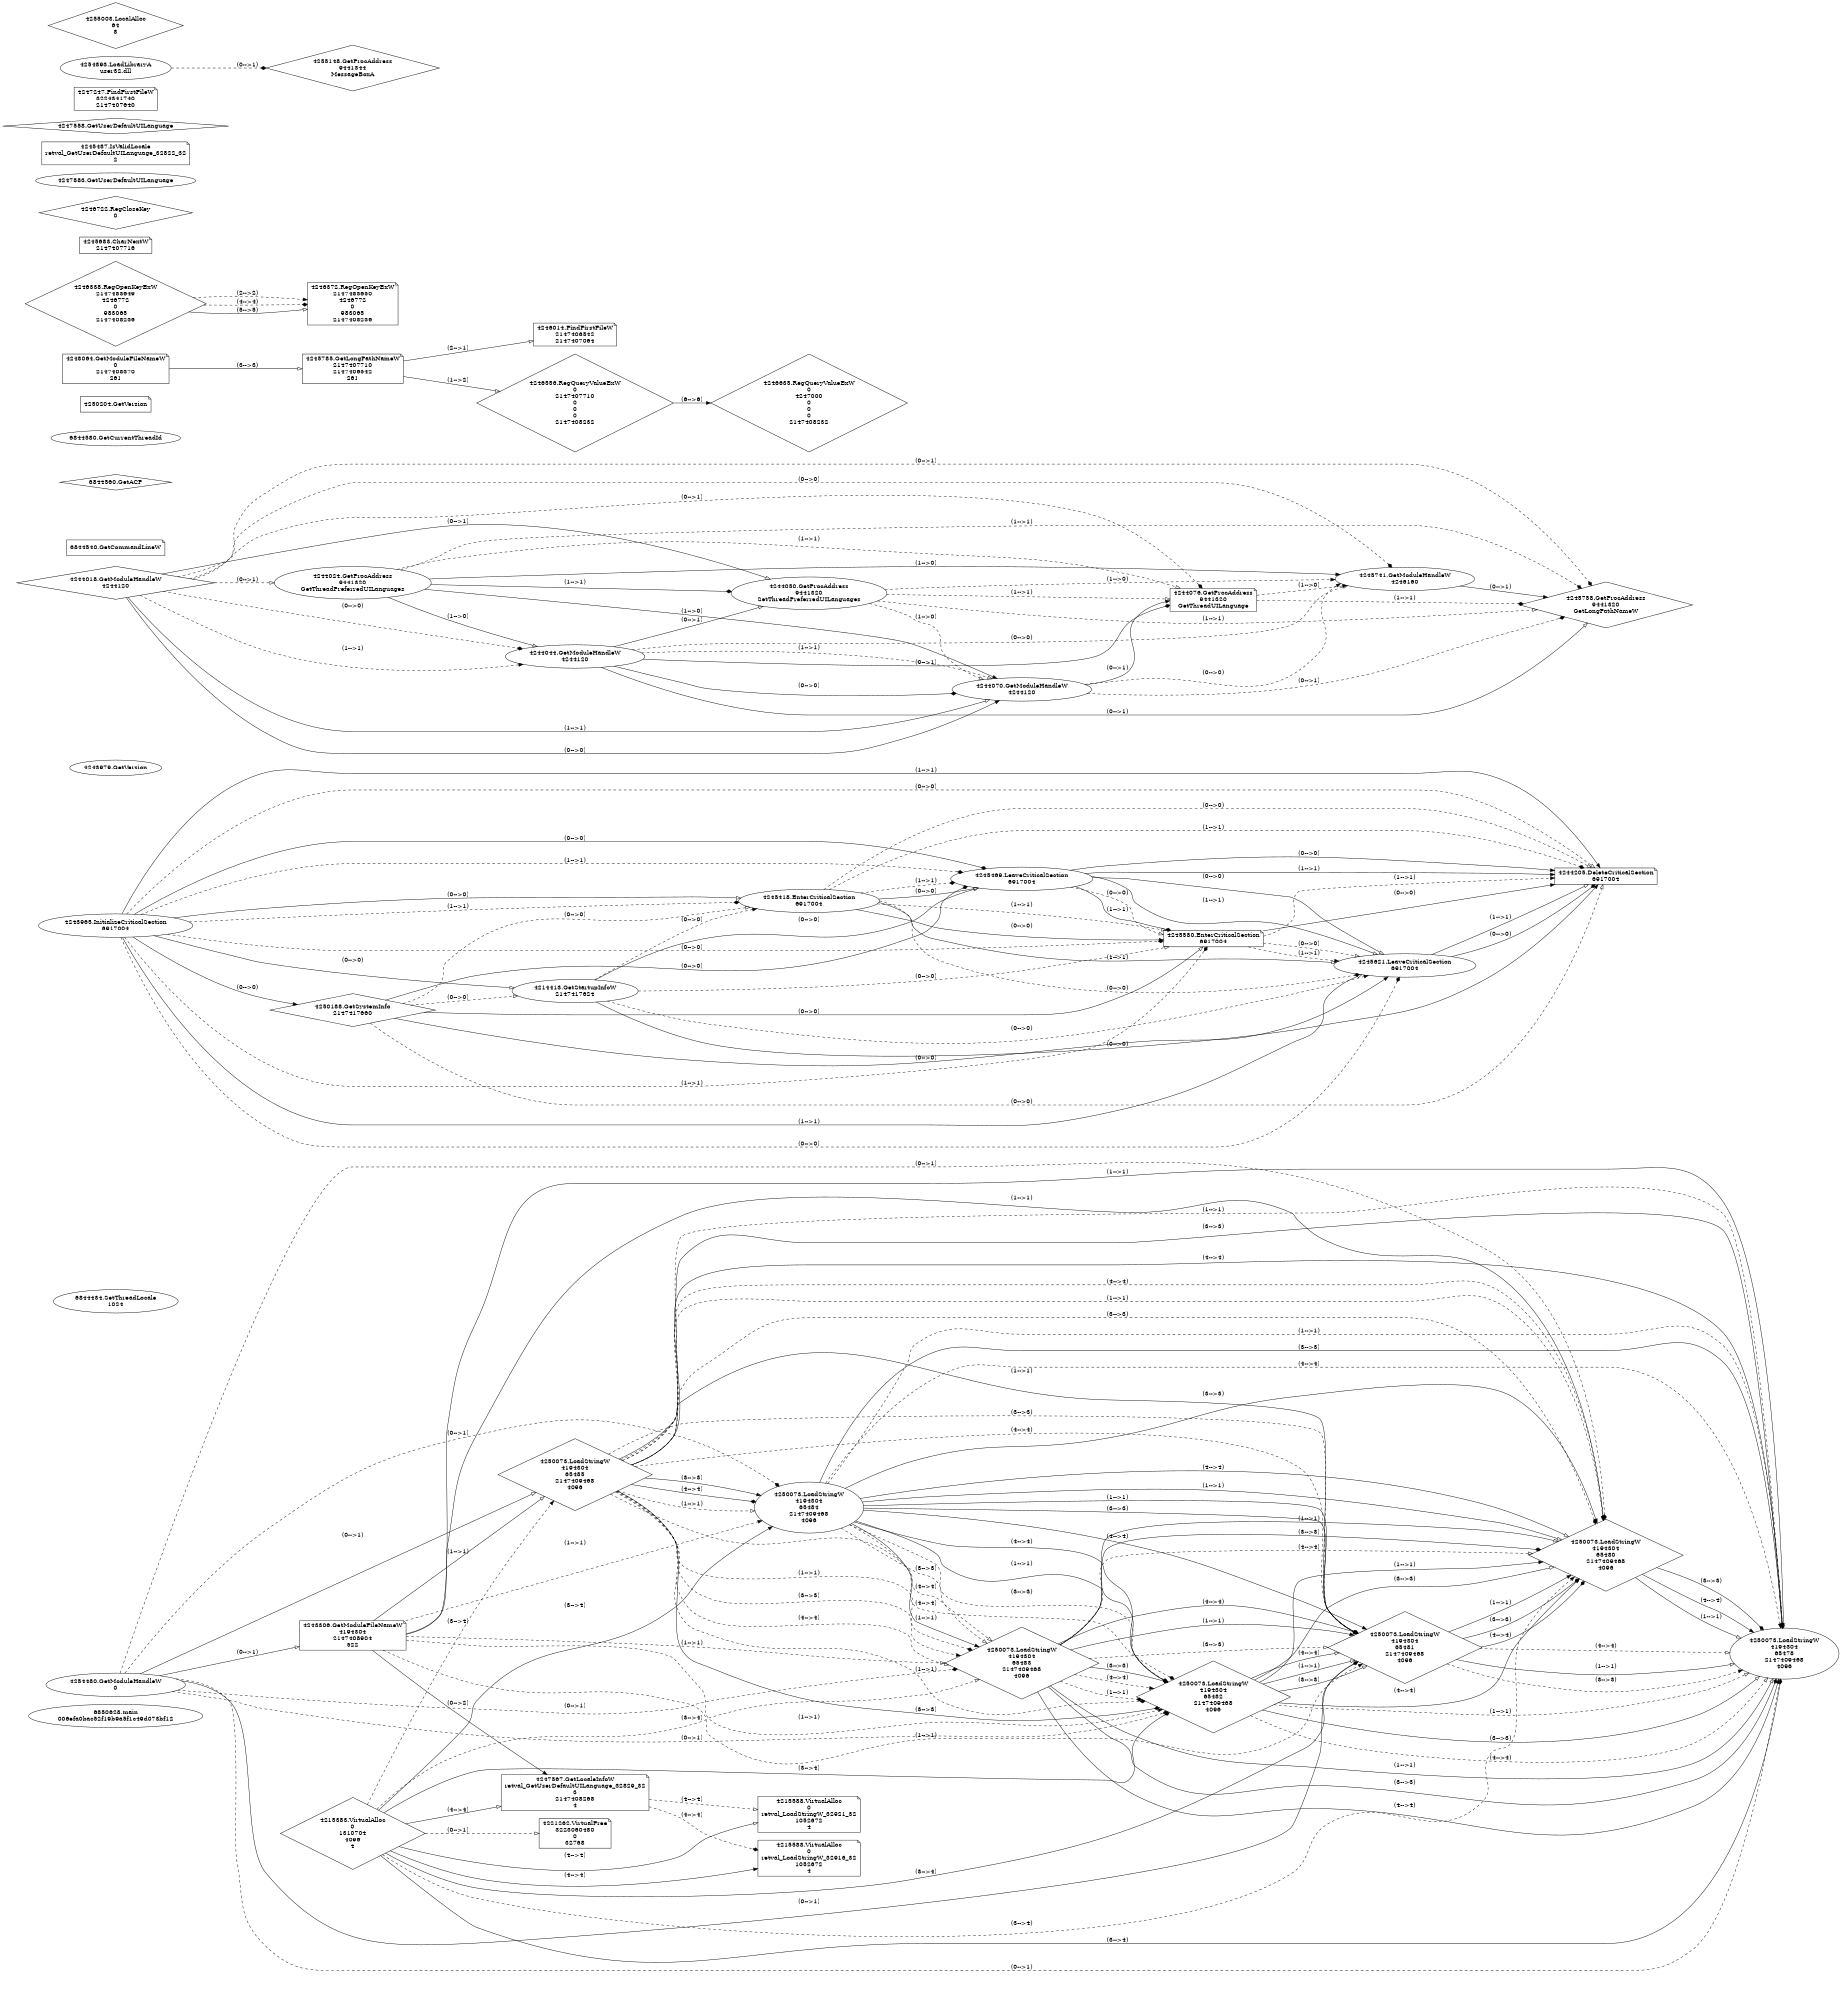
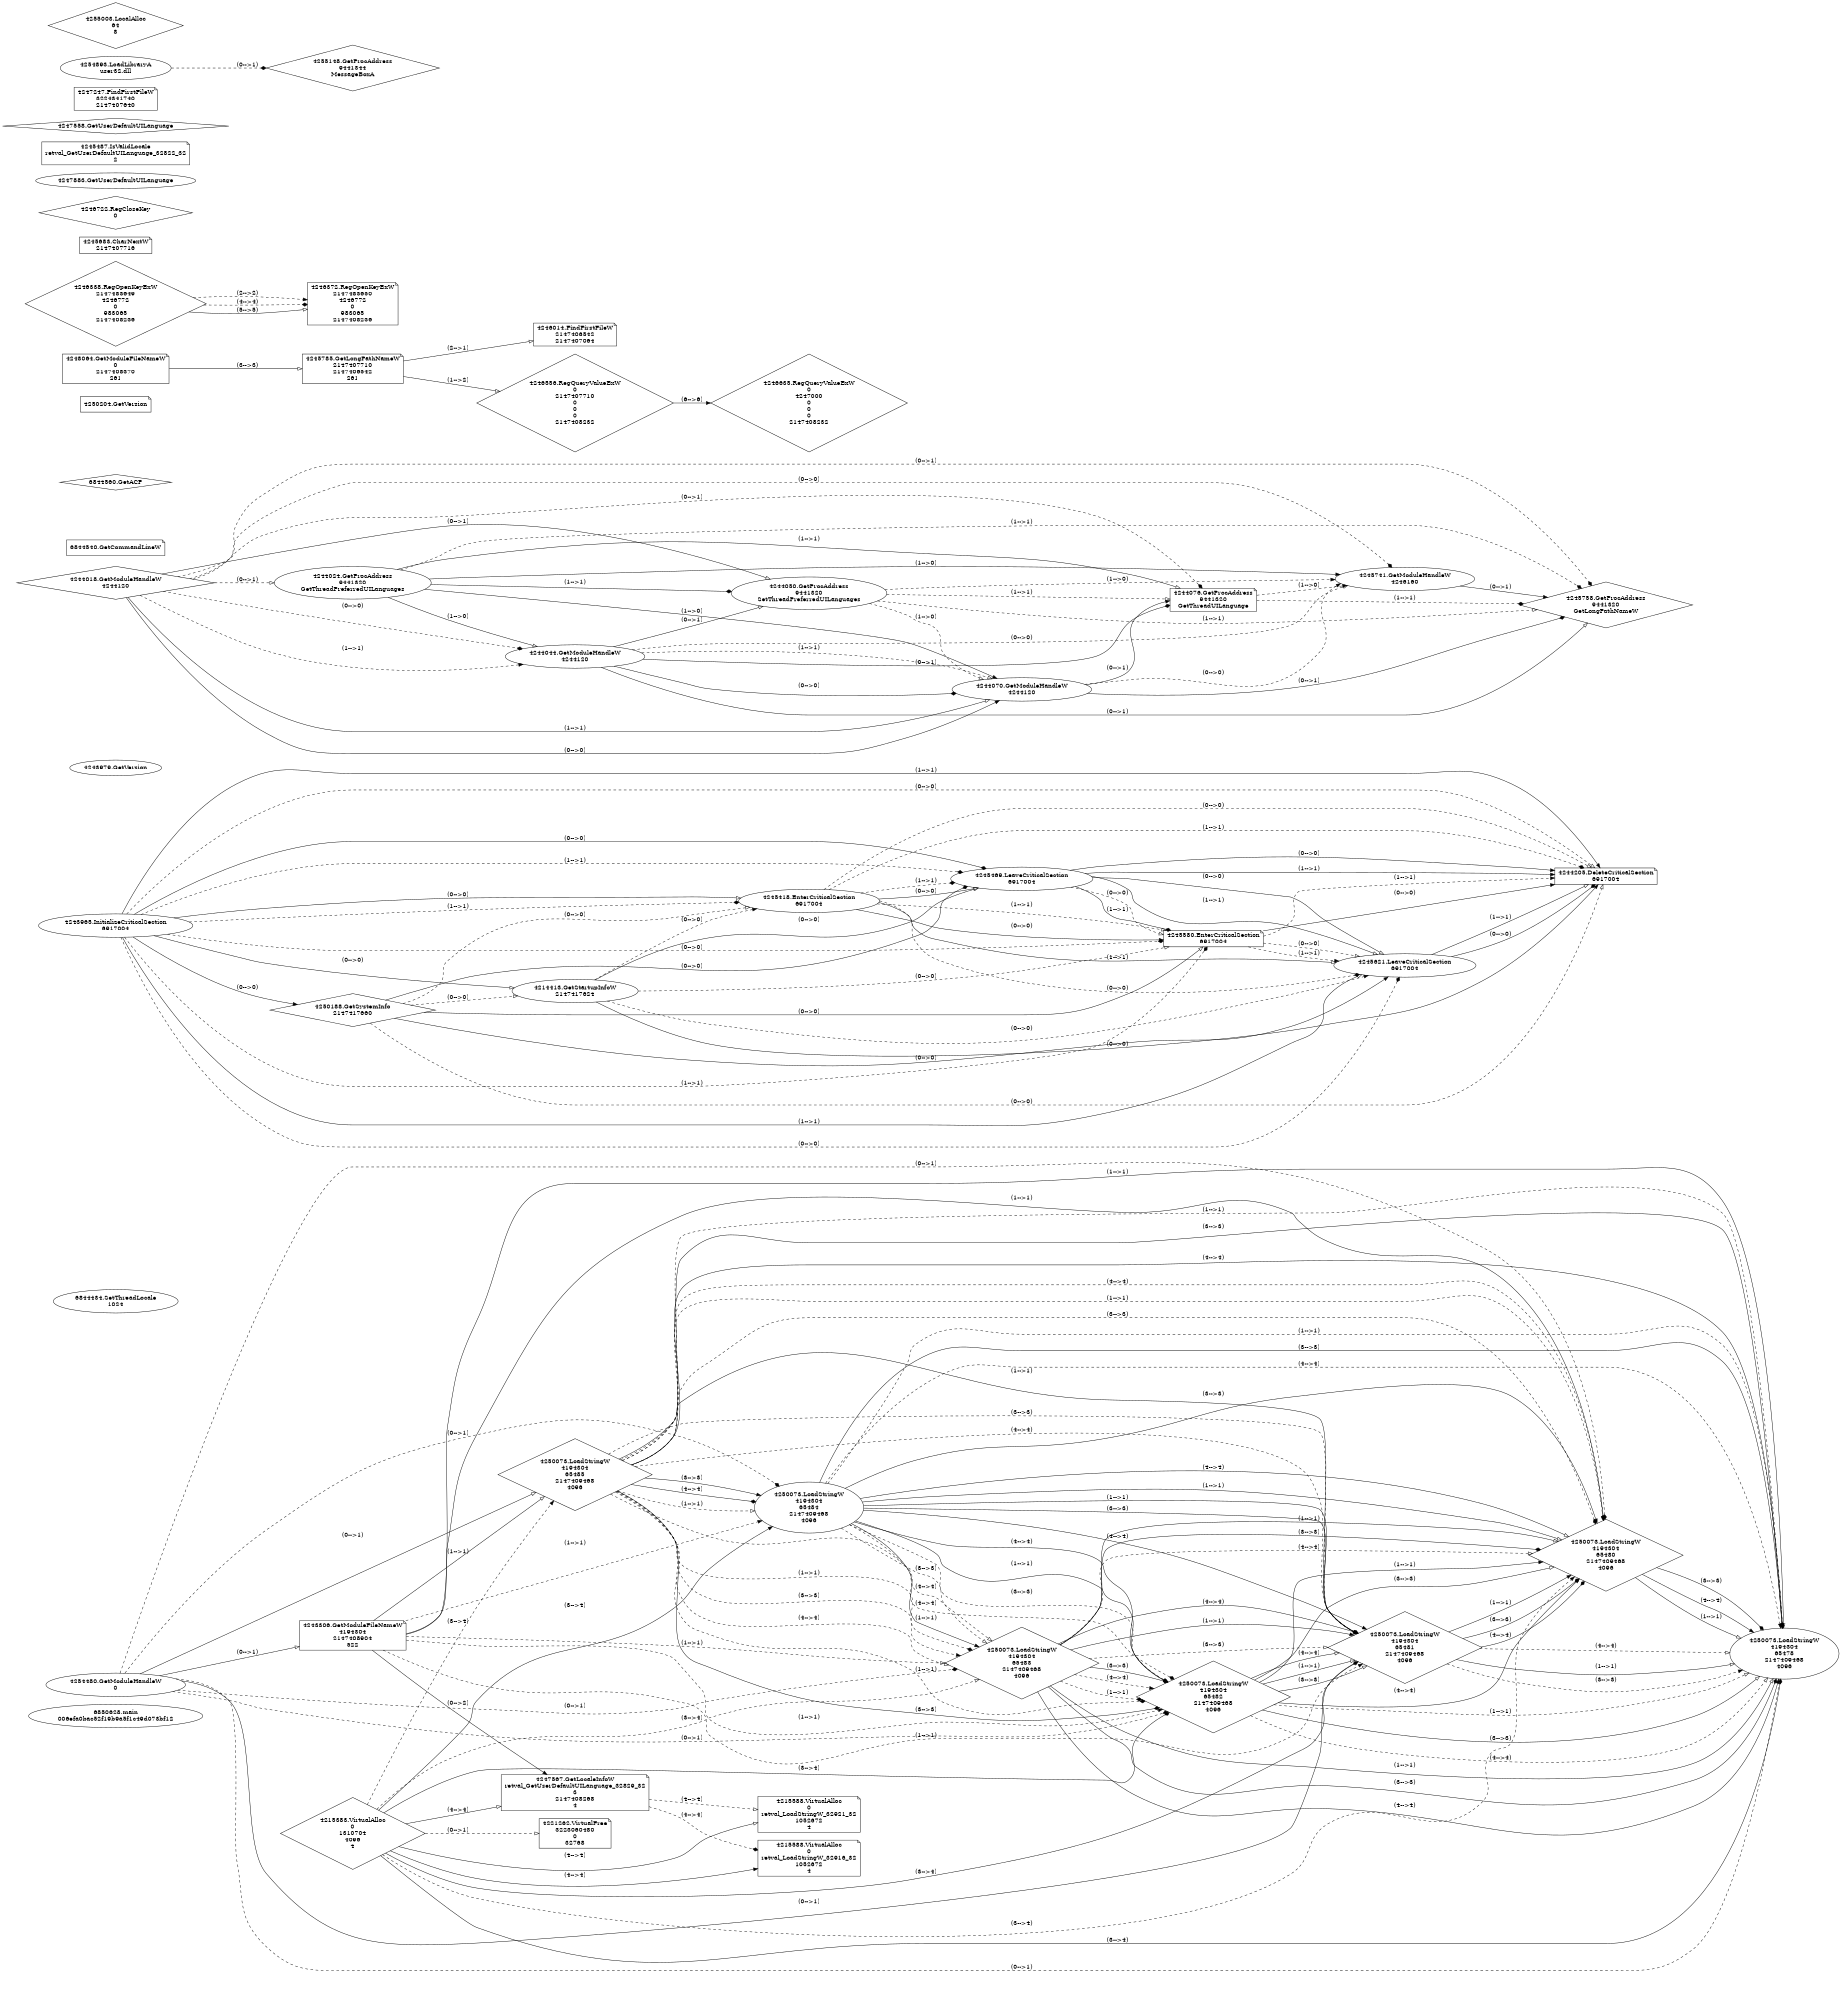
node "6844580.GetCurrentThreadId": removed
edge "4244024.GetProcAddress 9441320 GetThreadPreferredUILanguages" -> "4244076.GetProcAddress 9441320 GetThreadUILanguage": style dashed -> solid
edge "4244070.GetModuleHandleW 4244120" -> "4245758.GetProcAddress 9441320 GetLongPathNameW": style dashed -> solid
